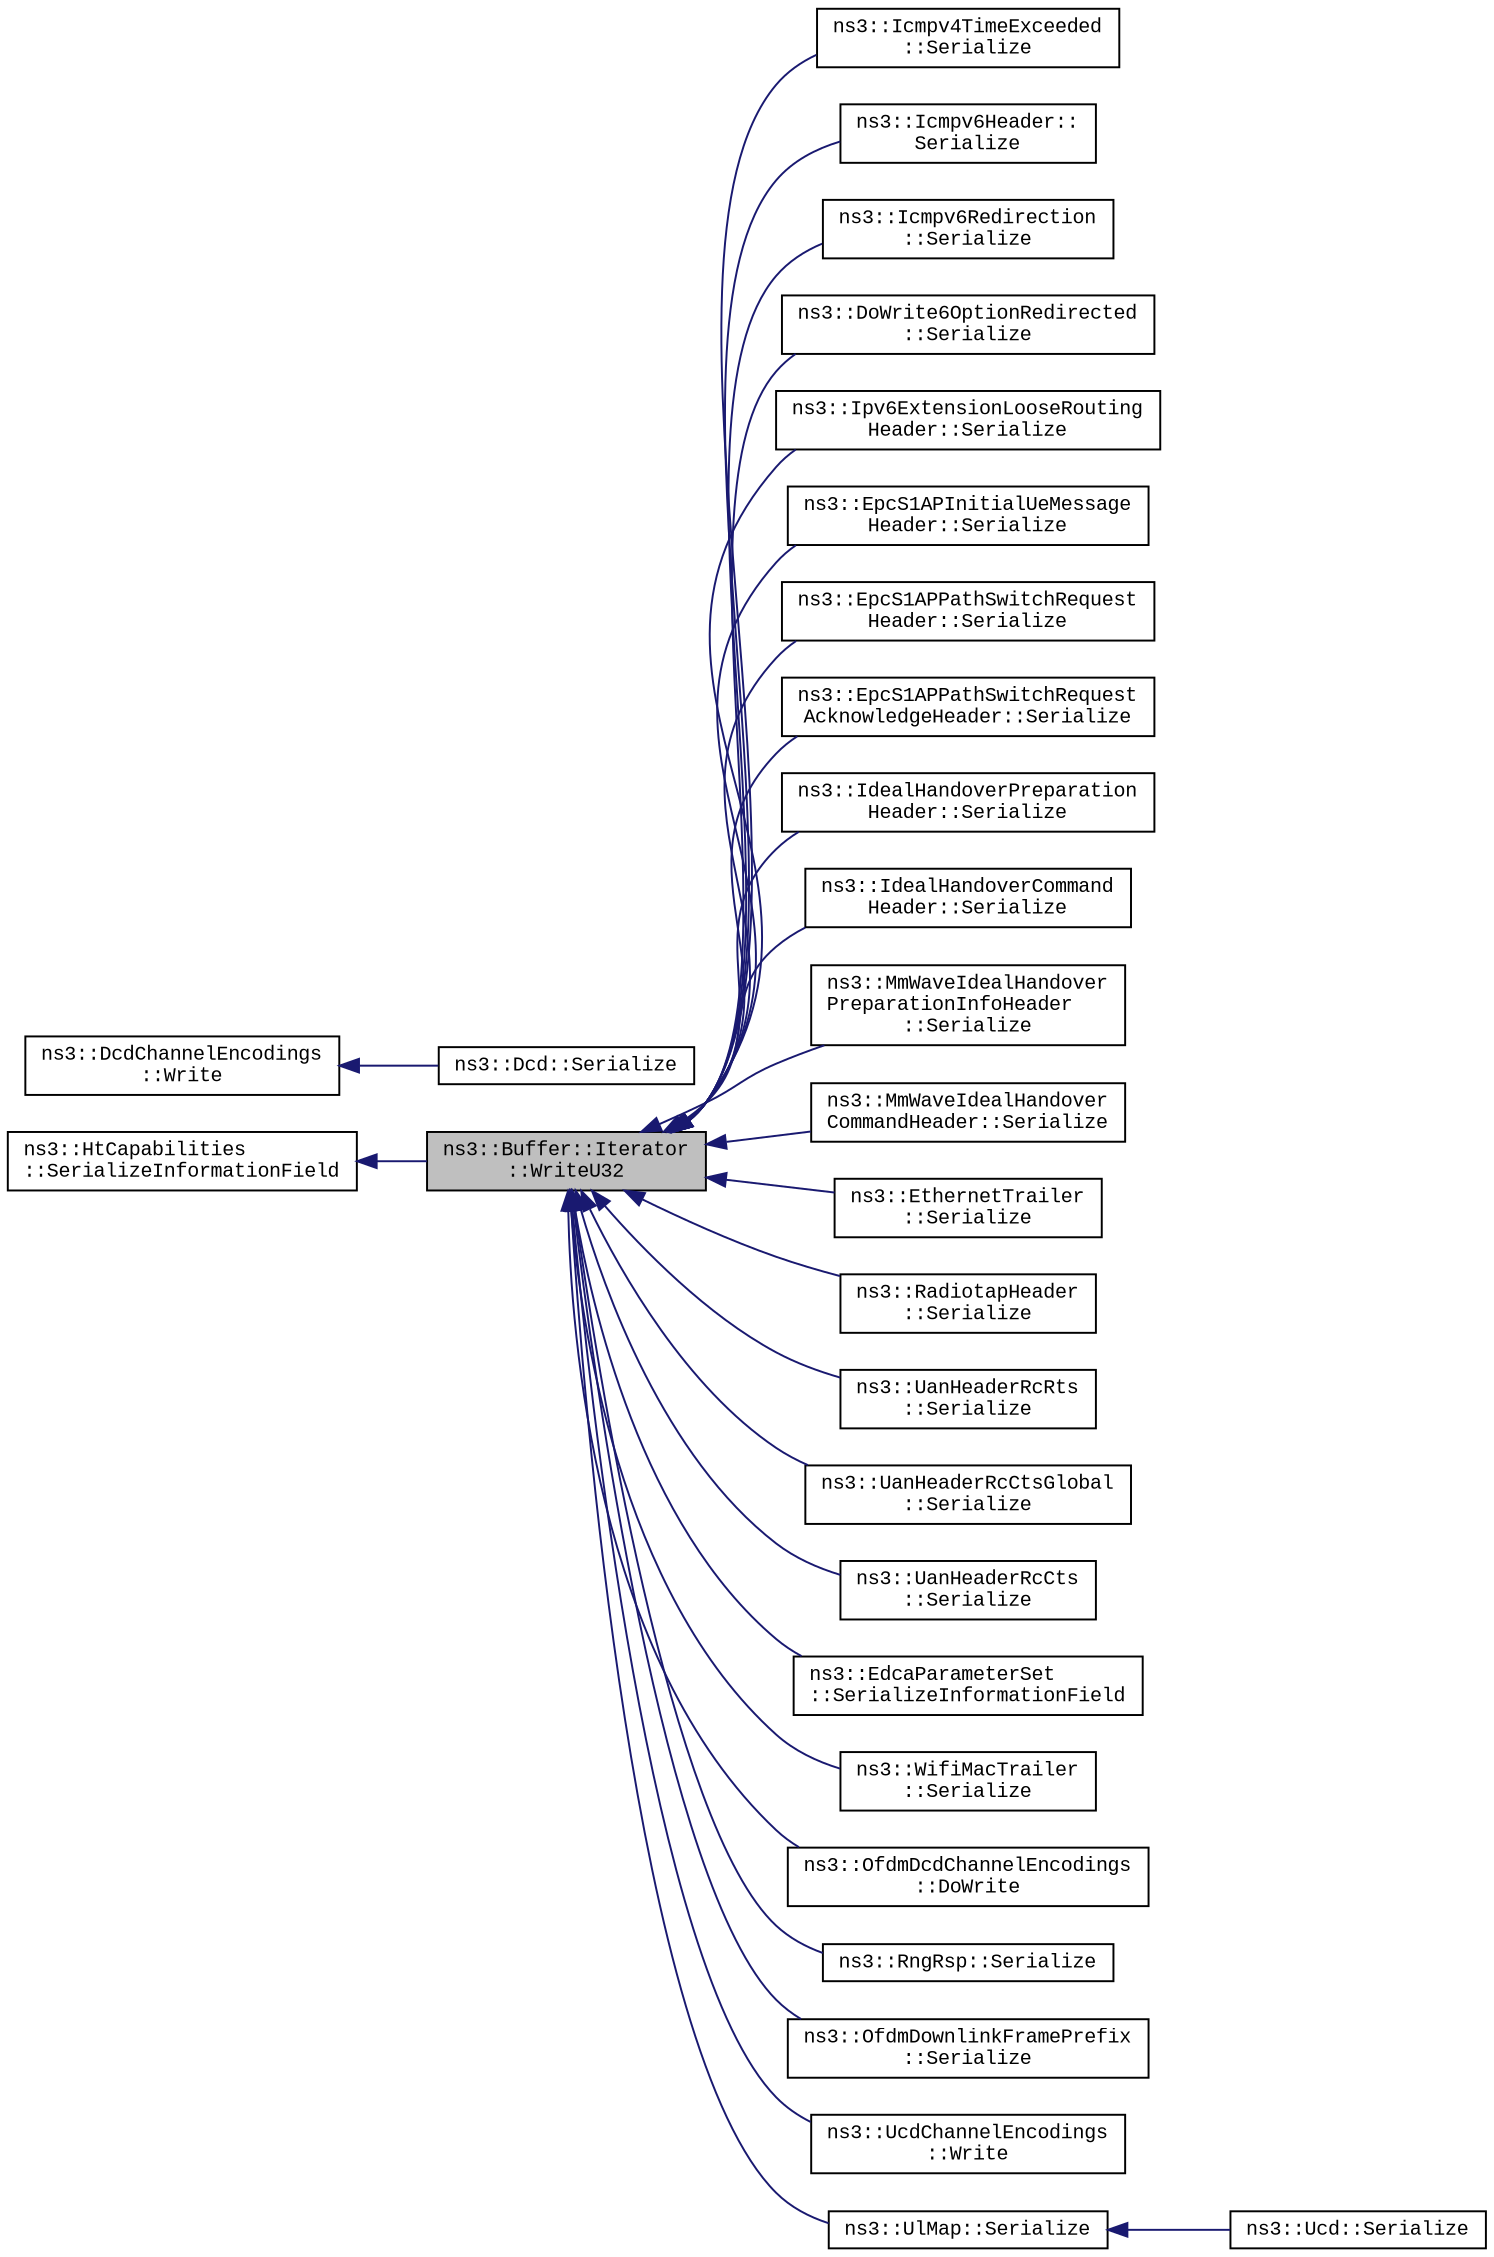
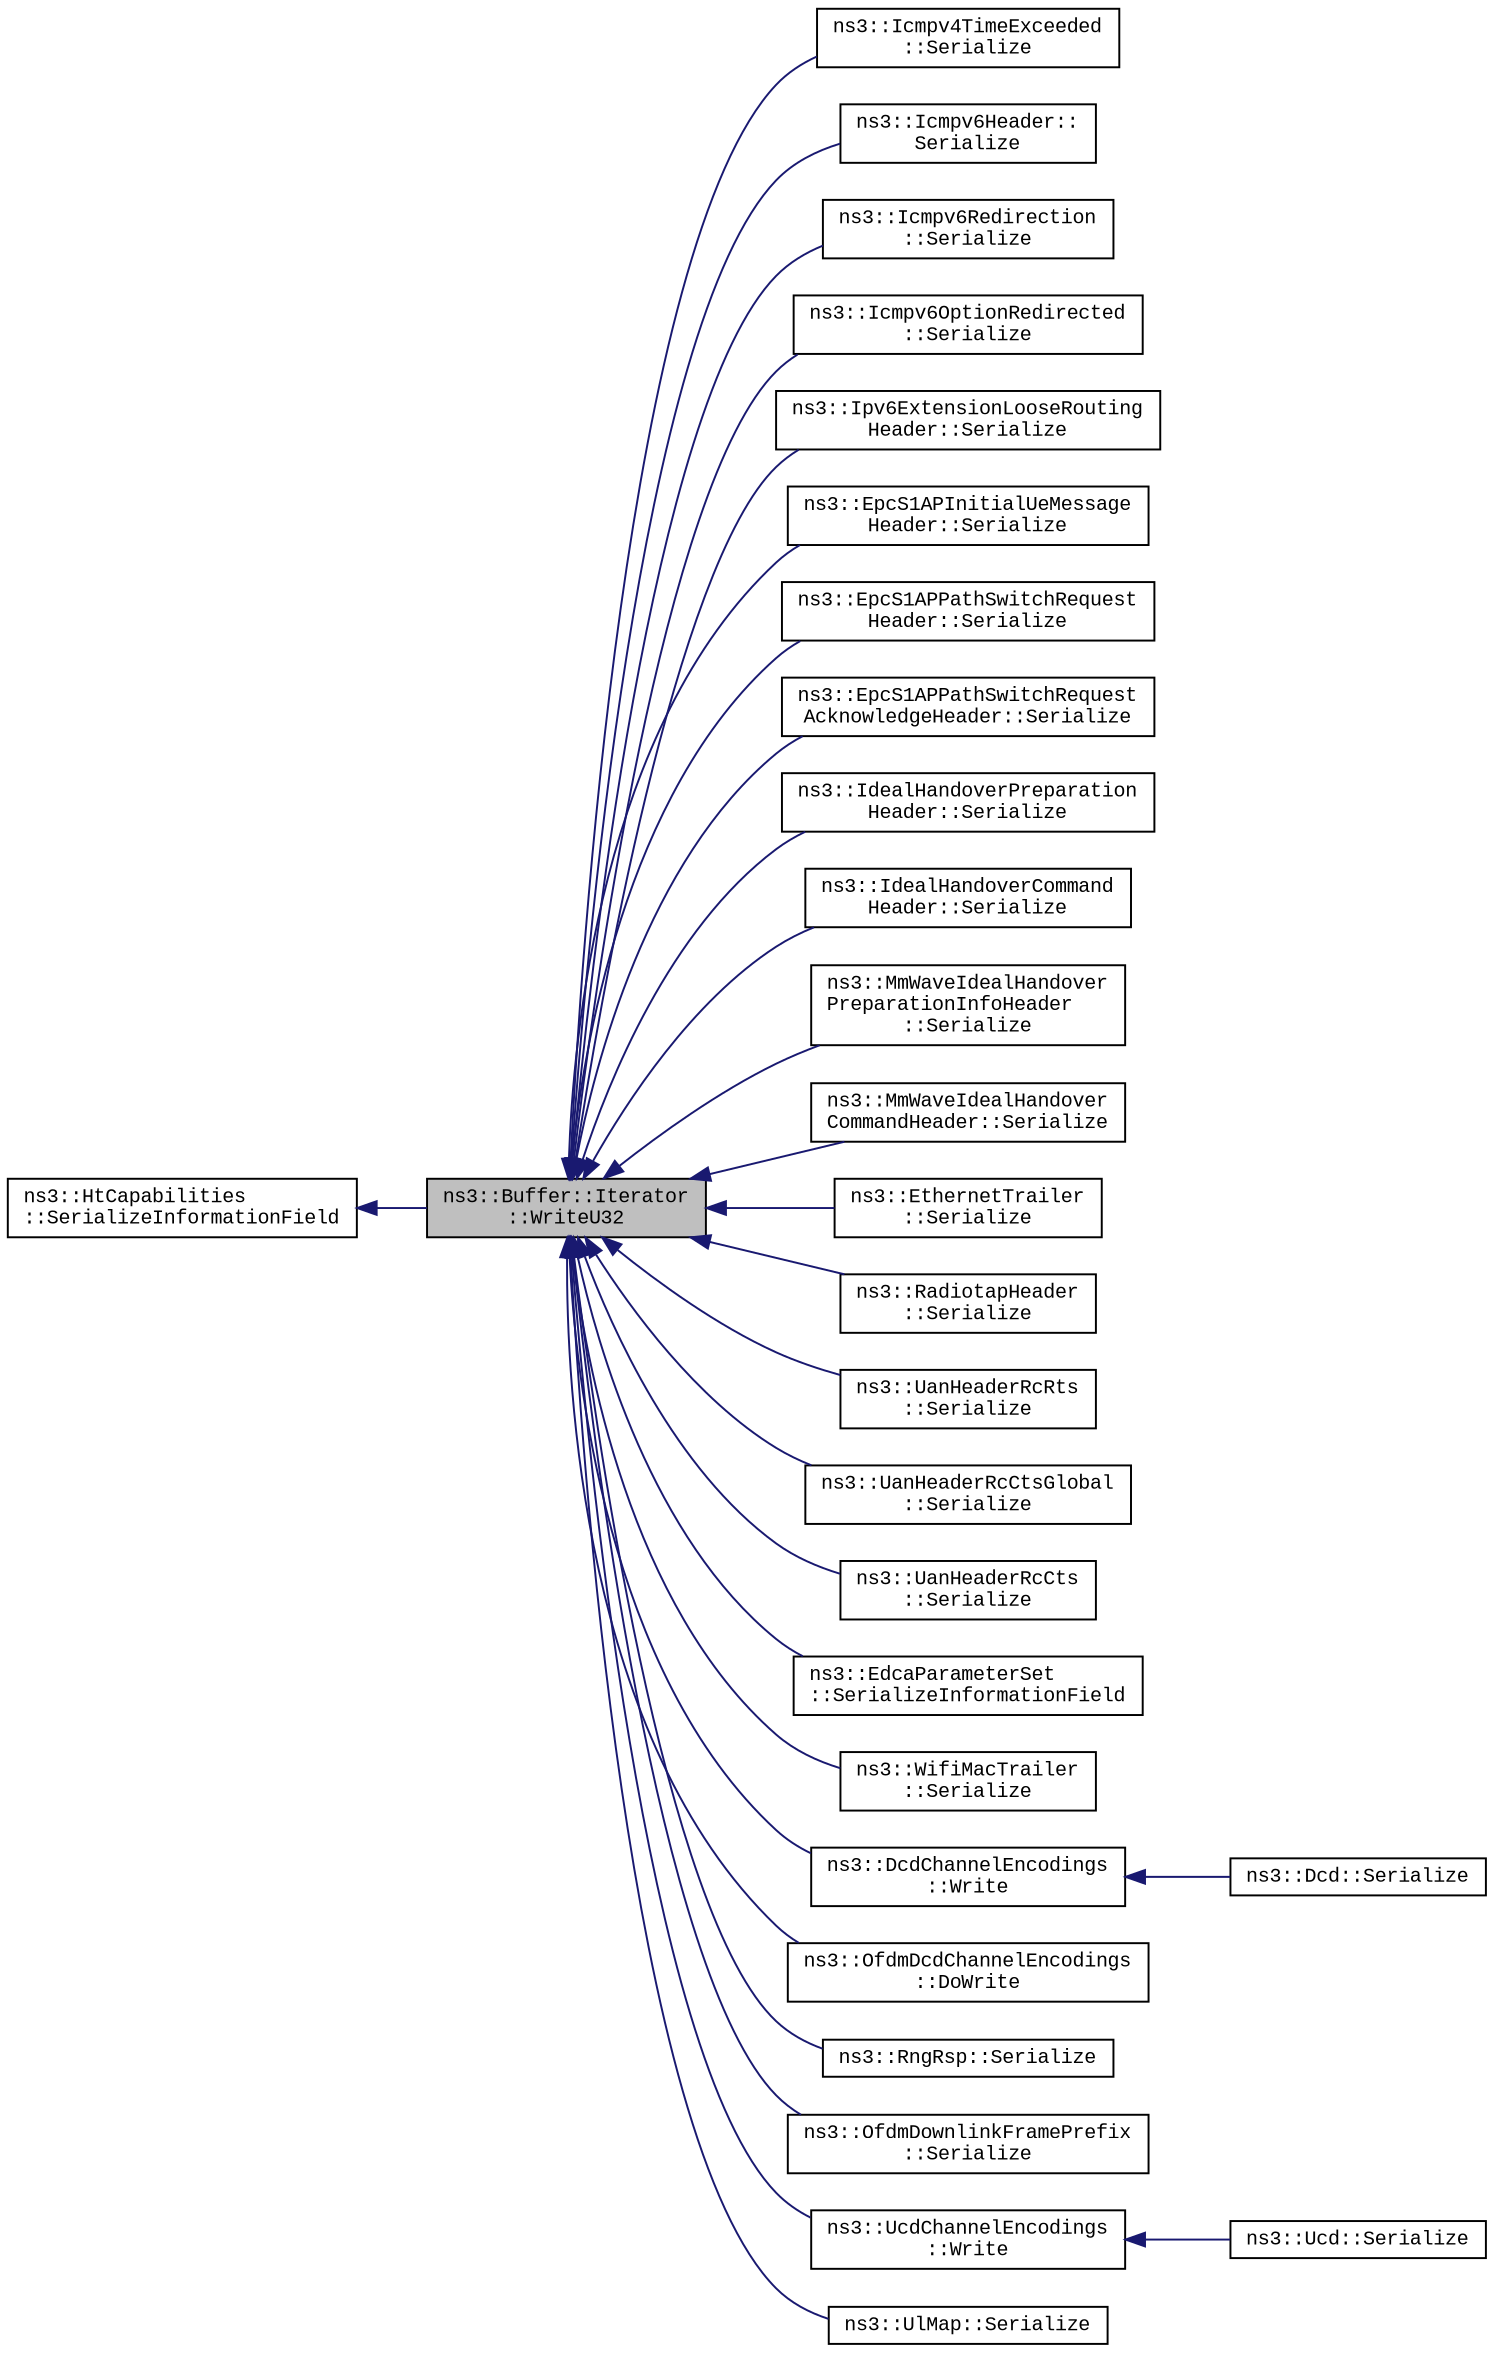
node "ns3::DoWrite6OptionRedirected ::Serialize": label "ns3::DoWrite6OptionRedirected ::Serialize" -> "ns3::Icmpv6OptionRedirected ::Serialize"
edge "ns3::DcdChannelEncodings ::Write" -> "ns3::Buffer::Iterator ::WriteU32": added
edge "ns3::Ucd::Serialize" -> "ns3::UlMap::Serialize": now "ns3::Ucd::Serialize" -> "ns3::UcdChannelEncodings ::Write"
